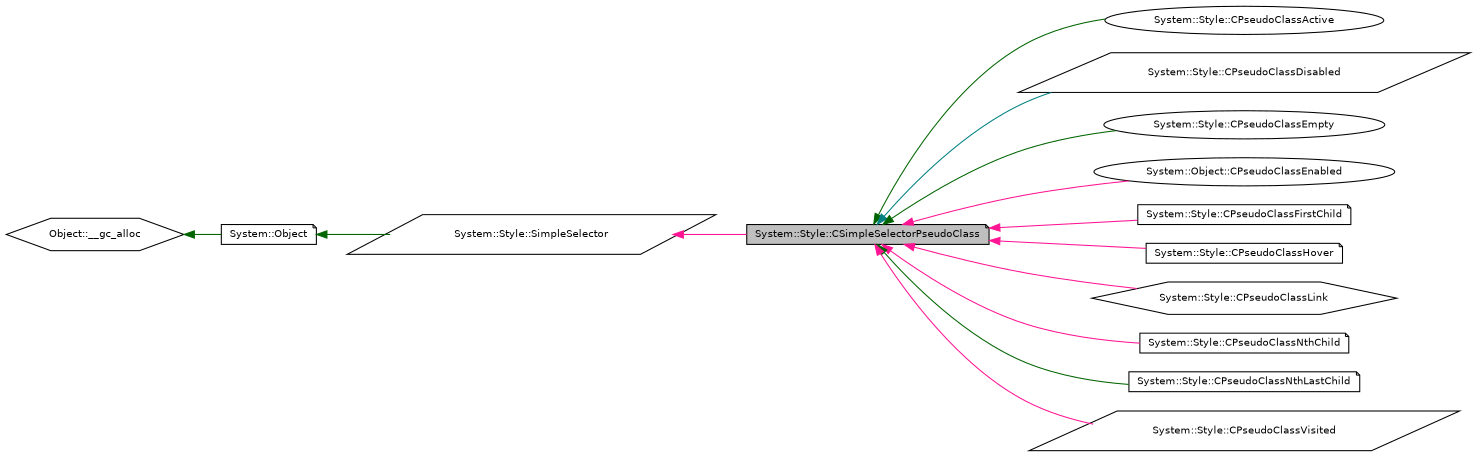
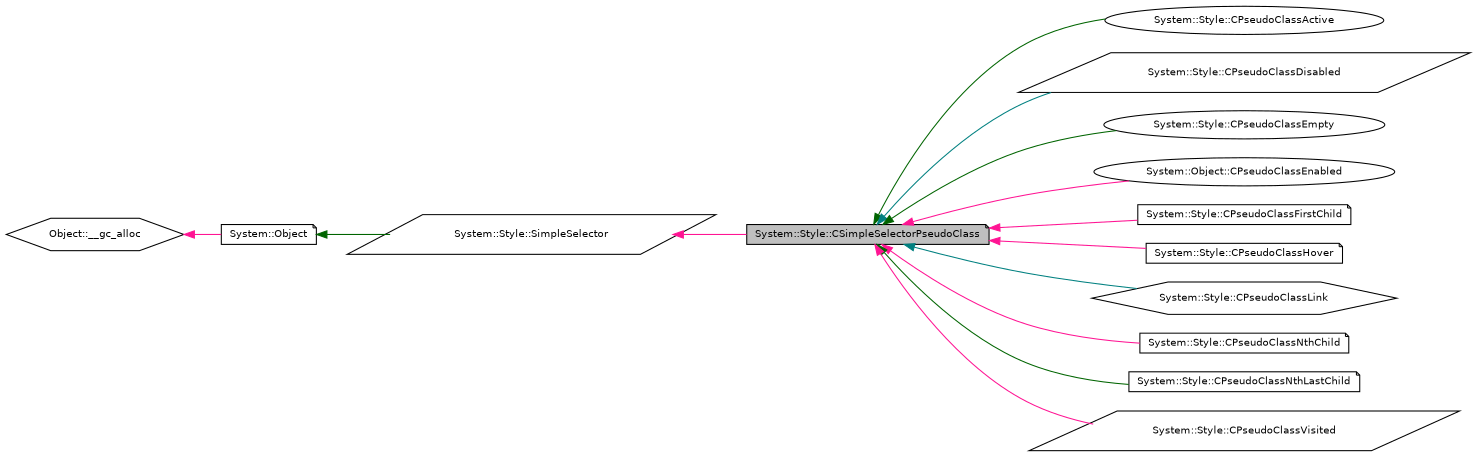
edge "System::Object" -> "Object::__gc_alloc": color darkgreen -> deeppink
edge "System::Style::CPseudoClassLink" -> "System::Style::CSimpleSelectorPseudoClass": color deeppink -> teal
